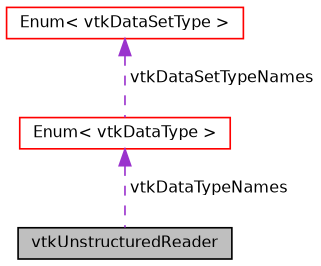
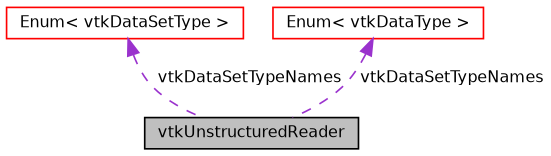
edge "Enum< vtkDataType >" -> "Enum< vtkDataSetType >": now "vtkUnstructuredReader" -> "Enum< vtkDataSetType >"
edge "vtkUnstructuredReader" -> "Enum< vtkDataType >": label " vtkDataTypeNames" -> " vtkDataSetTypeNames"
